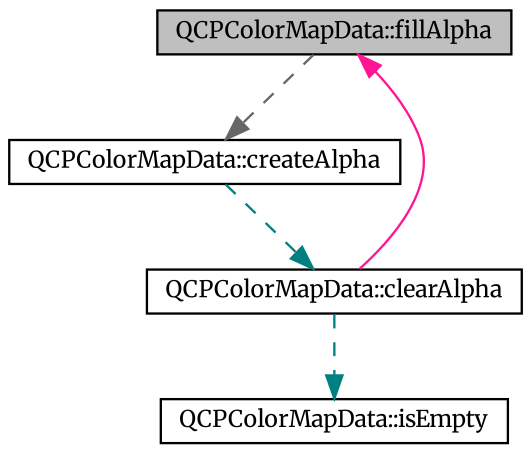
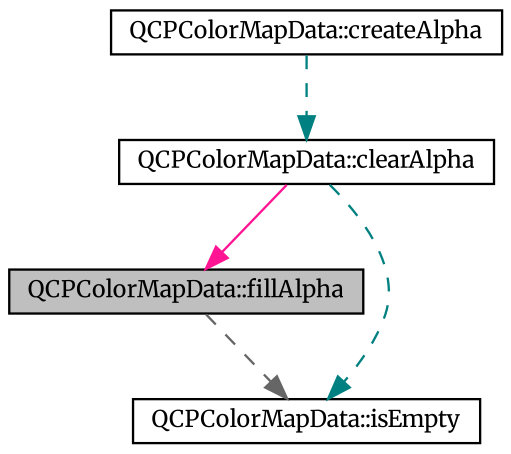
edge "QCPColorMapData::fillAlpha" -> "QCPColorMapData::createAlpha": now "QCPColorMapData::fillAlpha" -> "QCPColorMapData::isEmpty"
